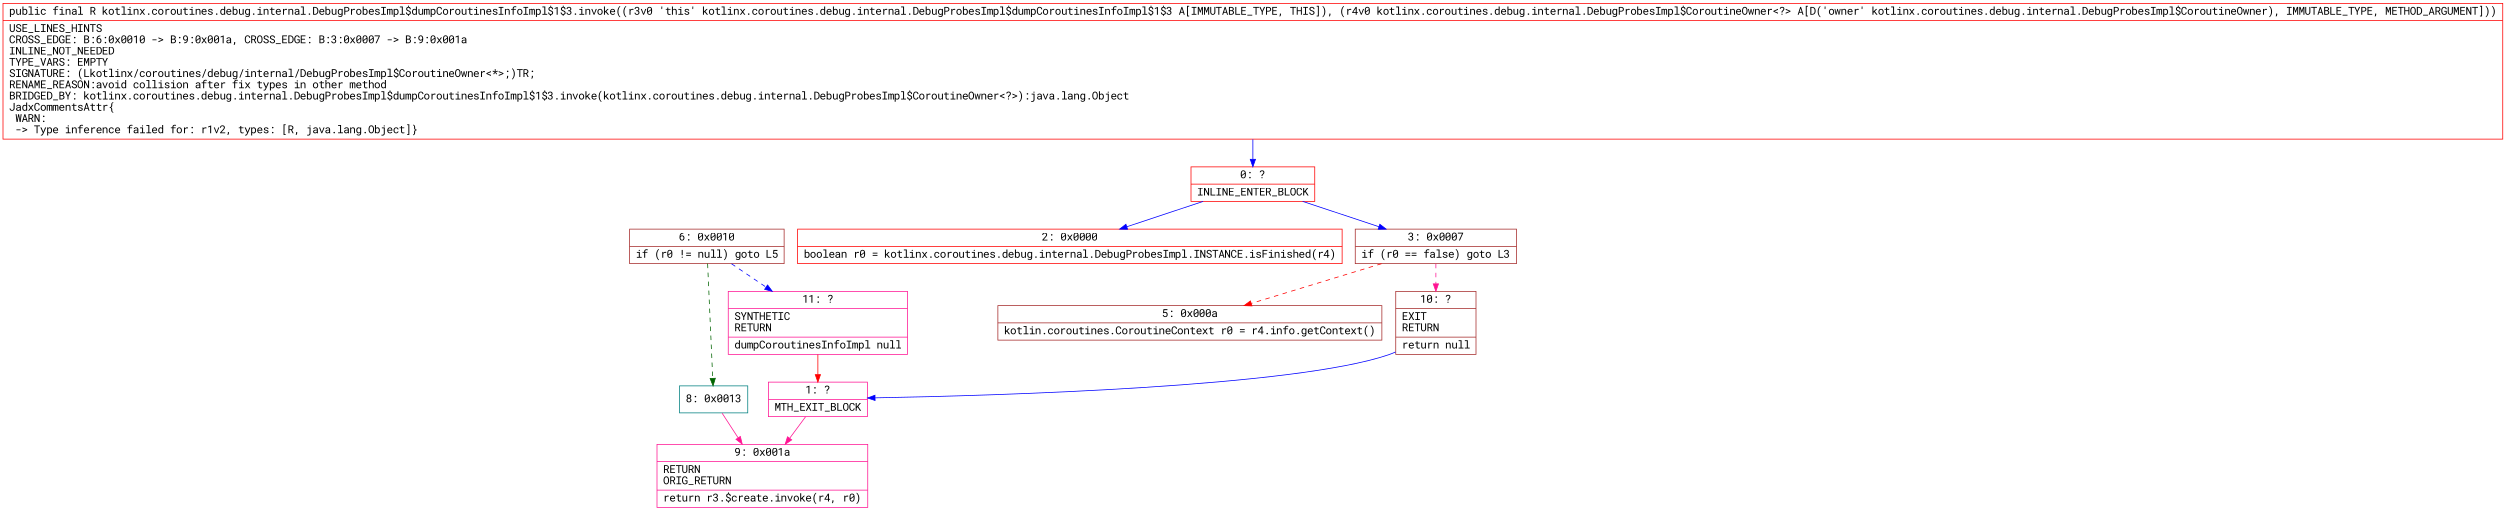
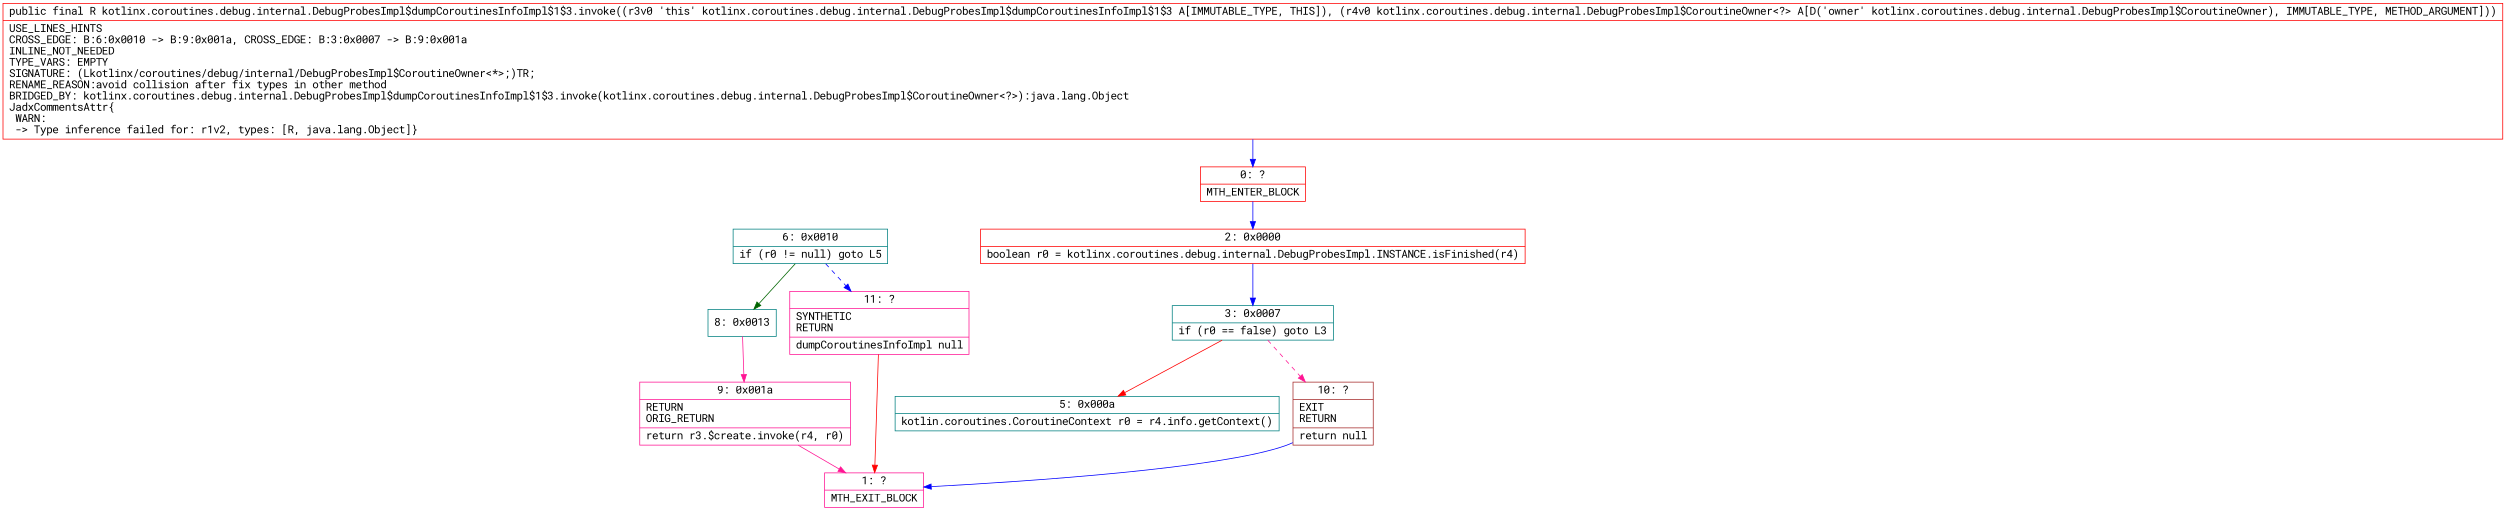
node "0: ?": text "INLINE_ENTER_BLOCK" -> "MTH_ENTER_BLOCK"
edge "0: ?" -> "3: 0x0007": now "2: 0x0000" -> "3: 0x0007"
node "6: 0x0010": color brown -> teal
node "3: 0x0007": color brown -> teal
edge "3: 0x0007" -> "5: 0x000a": style dashed -> solid
edge "6: 0x0010" -> "8: 0x0013": style dashed -> solid
node "5: 0x000a": color brown -> teal
edge "1: ?" -> "9: 0x001a": reversed
